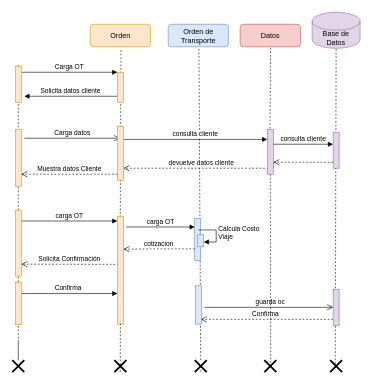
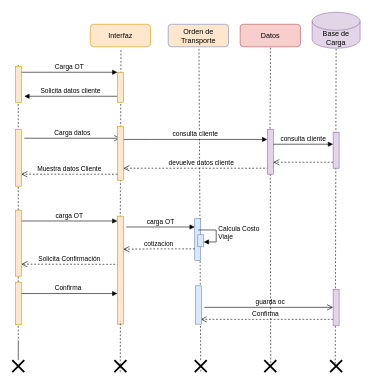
node "Orden": label "Orden" -> "Interfaz"
node "Orden de Transporte": fillcolor #dae8fc -> #ffe6cc
node "Base de Datos": label "Base de Datos" -> "Base de Carga"
